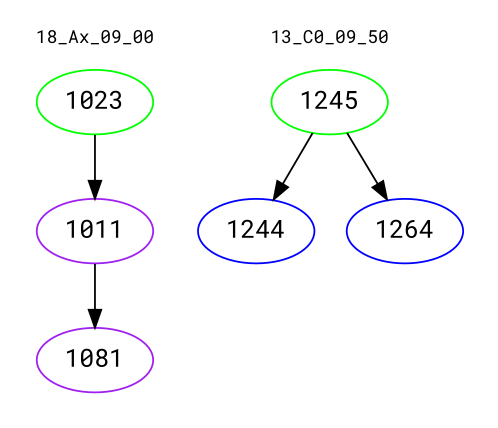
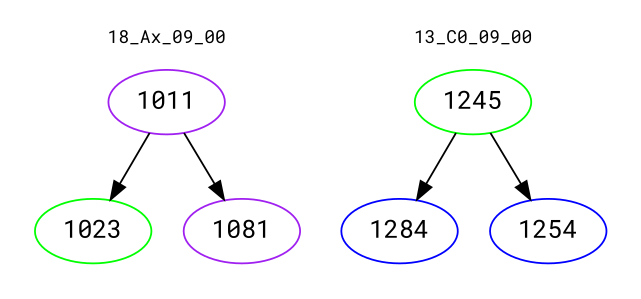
cluster "13_C0_09_50": label "13_C0_09_50" -> "13_C0_09_00"
edge "1023" -> "1011": reversed
node "1244": label "1244" -> "1284"
node "1264": label "1264" -> "1254"
